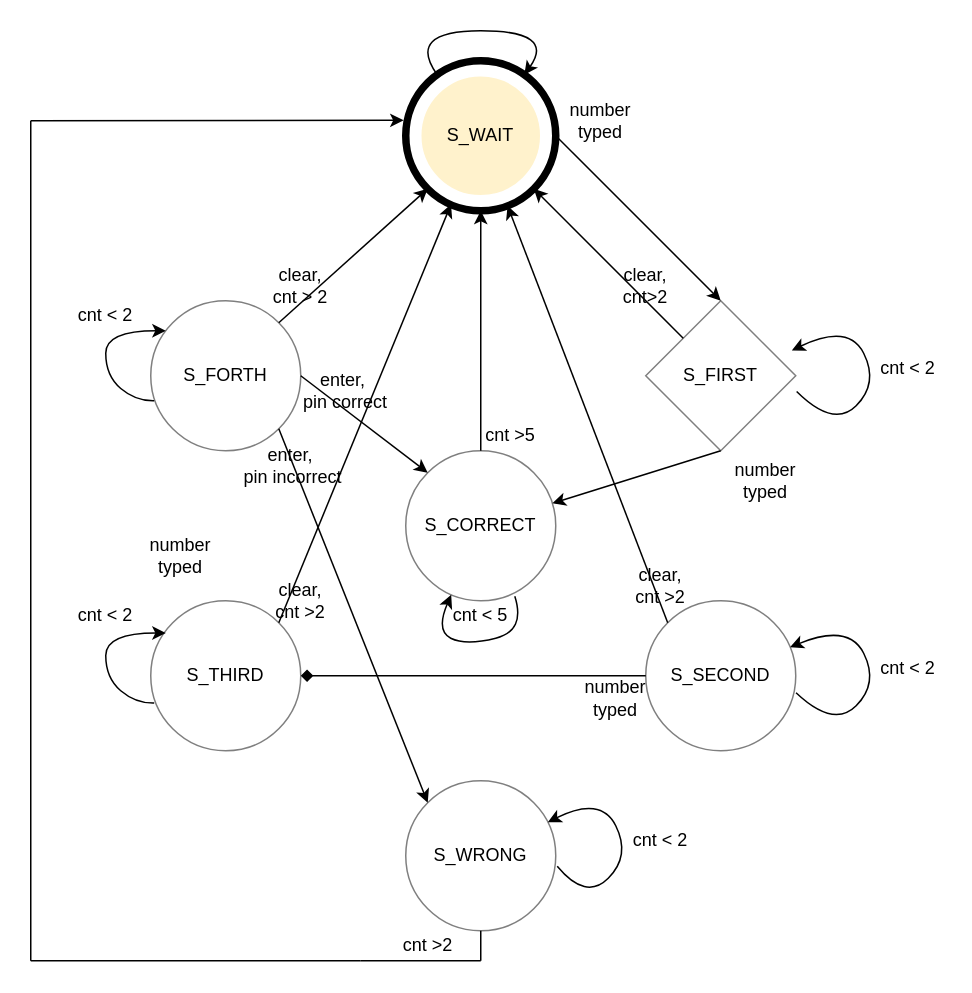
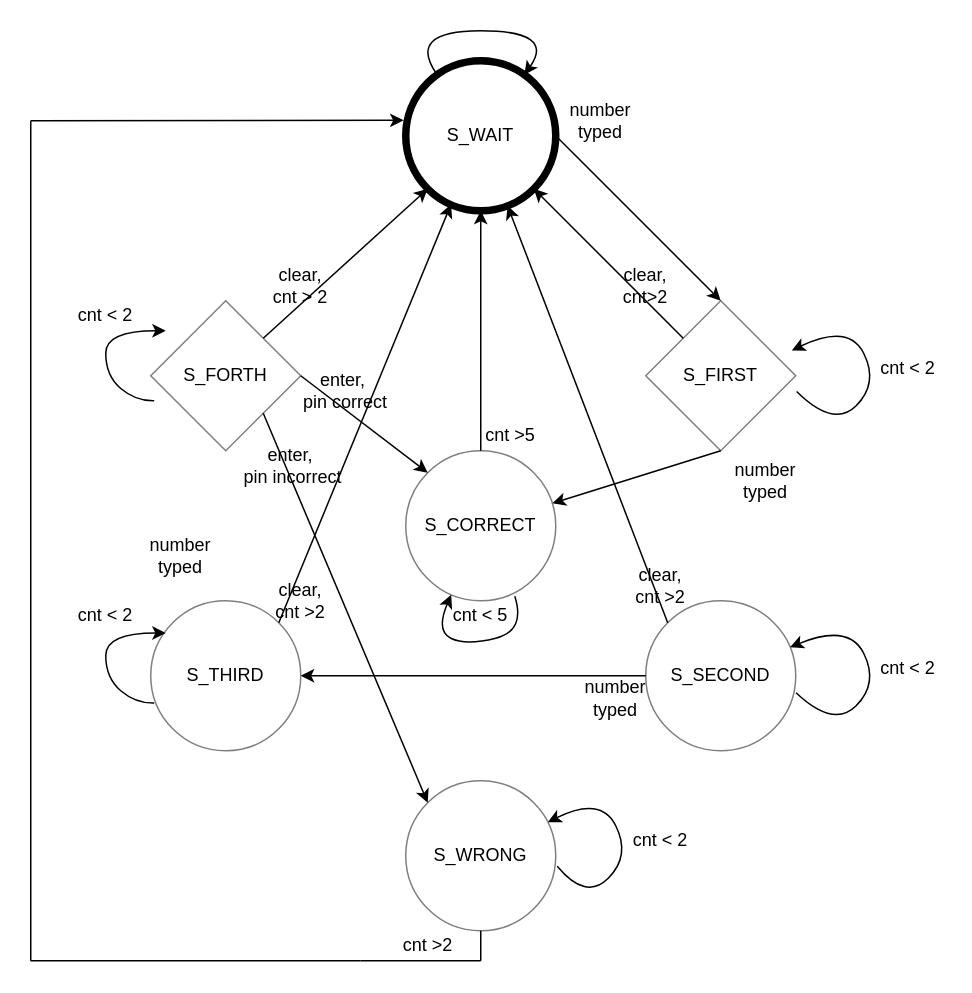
node "S_WAIT": fillcolor #fff2cc -> #ffffff
node "S_FORTH": shape ellipse -> diamond
edge "S_SECOND" -> "S_THIRD": arrowhead diamond -> classic
